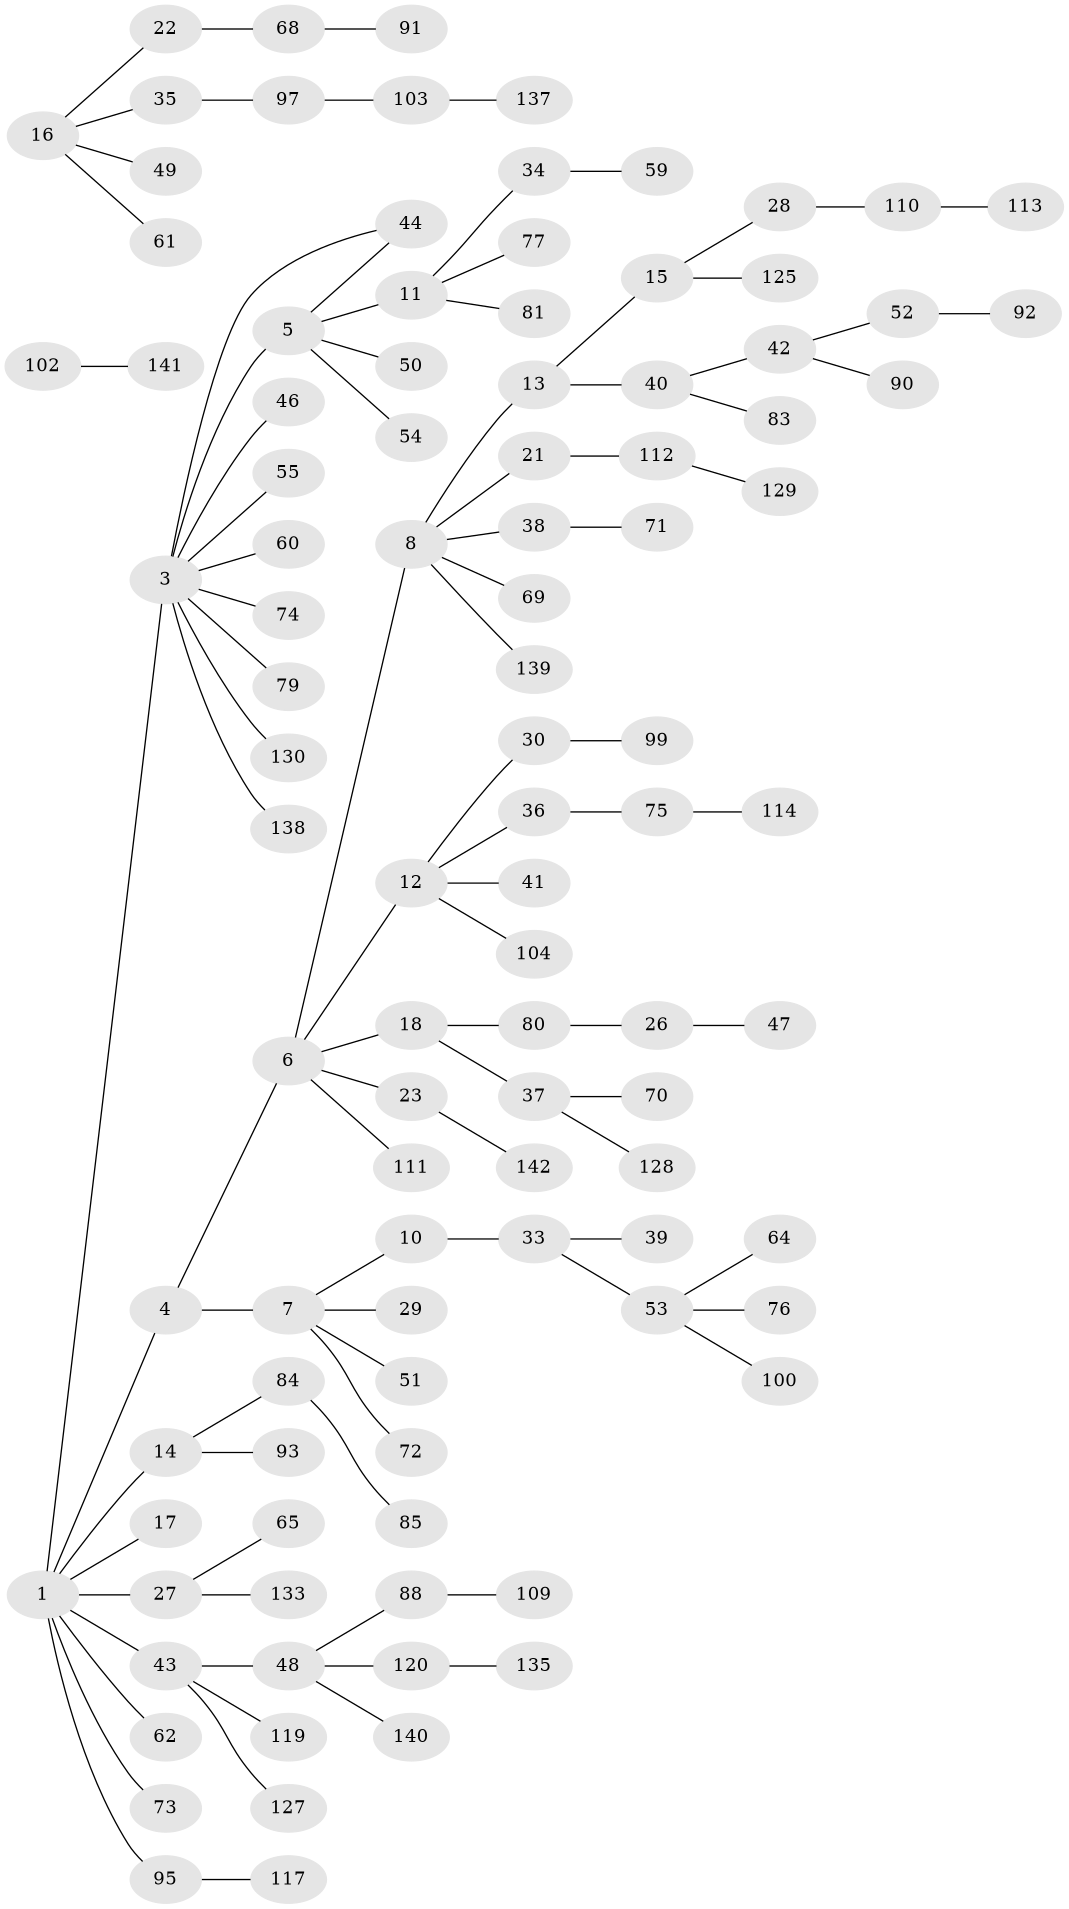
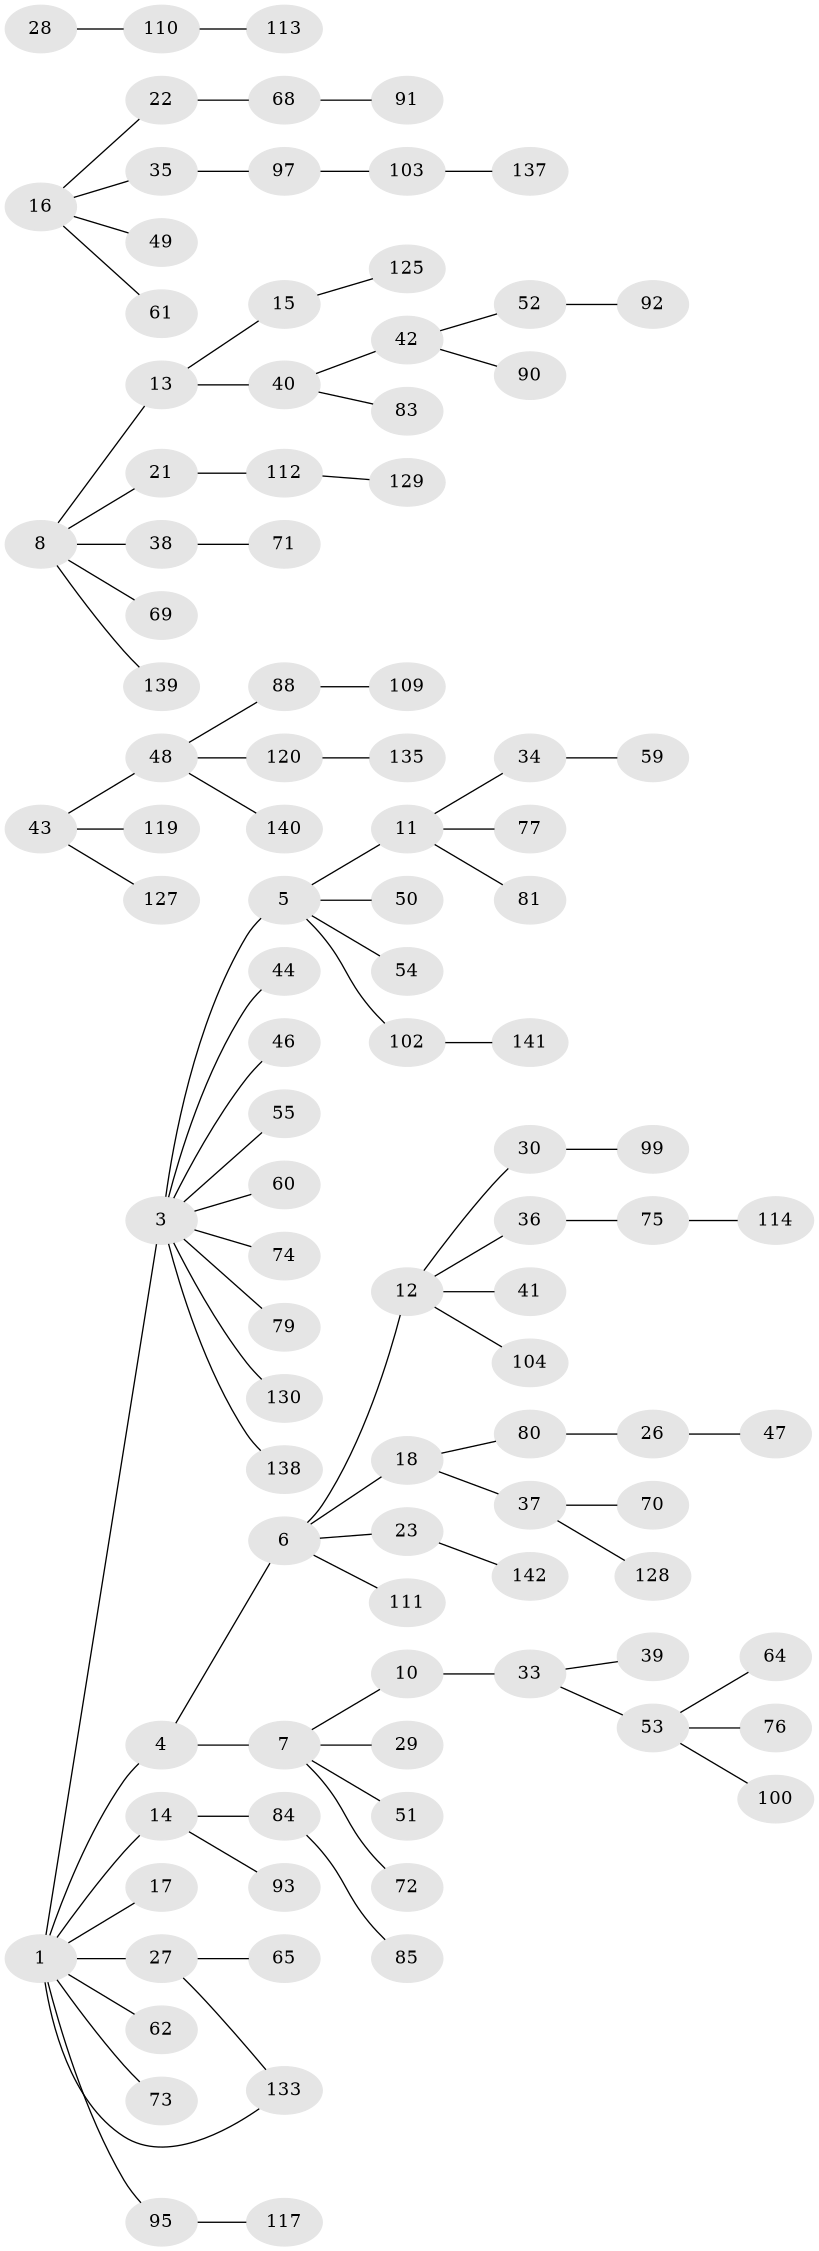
edge "28" -- "15": removed
edge "44" -- "5": now "102" -- "5"
edge "8" -- "6": removed
edge "1" -- "43": now "1" -- "133"
